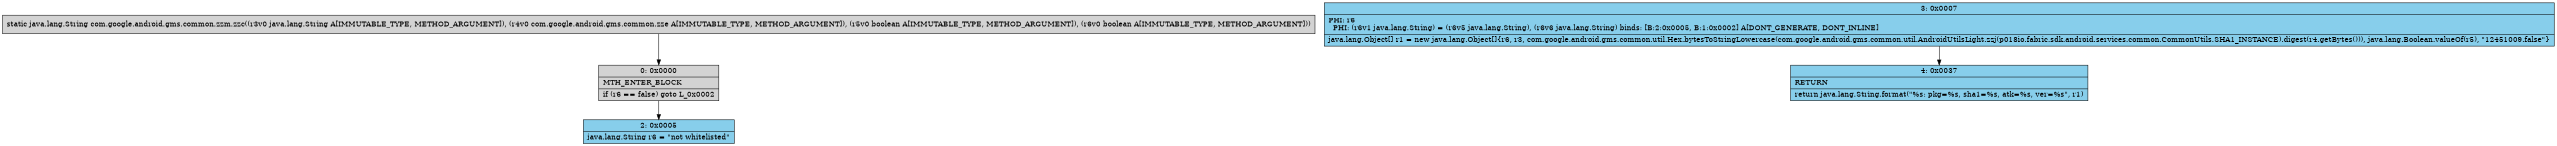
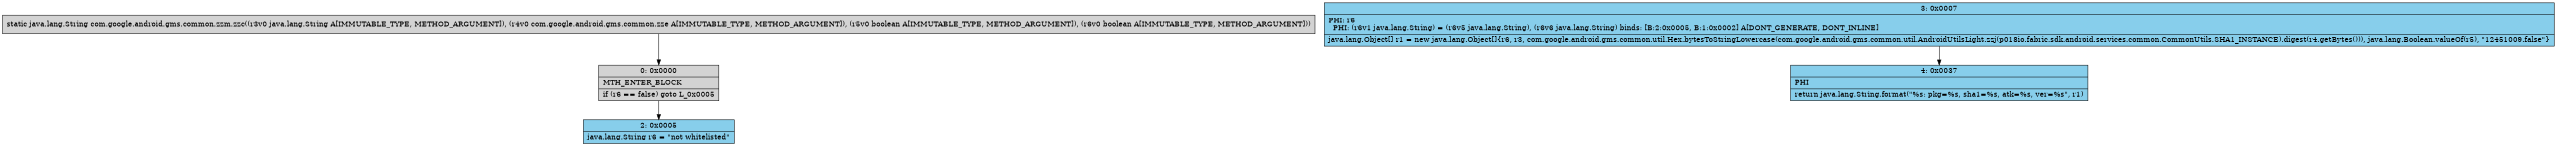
node "4: 0x0037": text "RETURN" -> "PHI"
node "0: 0x0000": text "if (r6 == false) goto L_0x0002" -> "if (r6 == false) goto L_0x0005"
